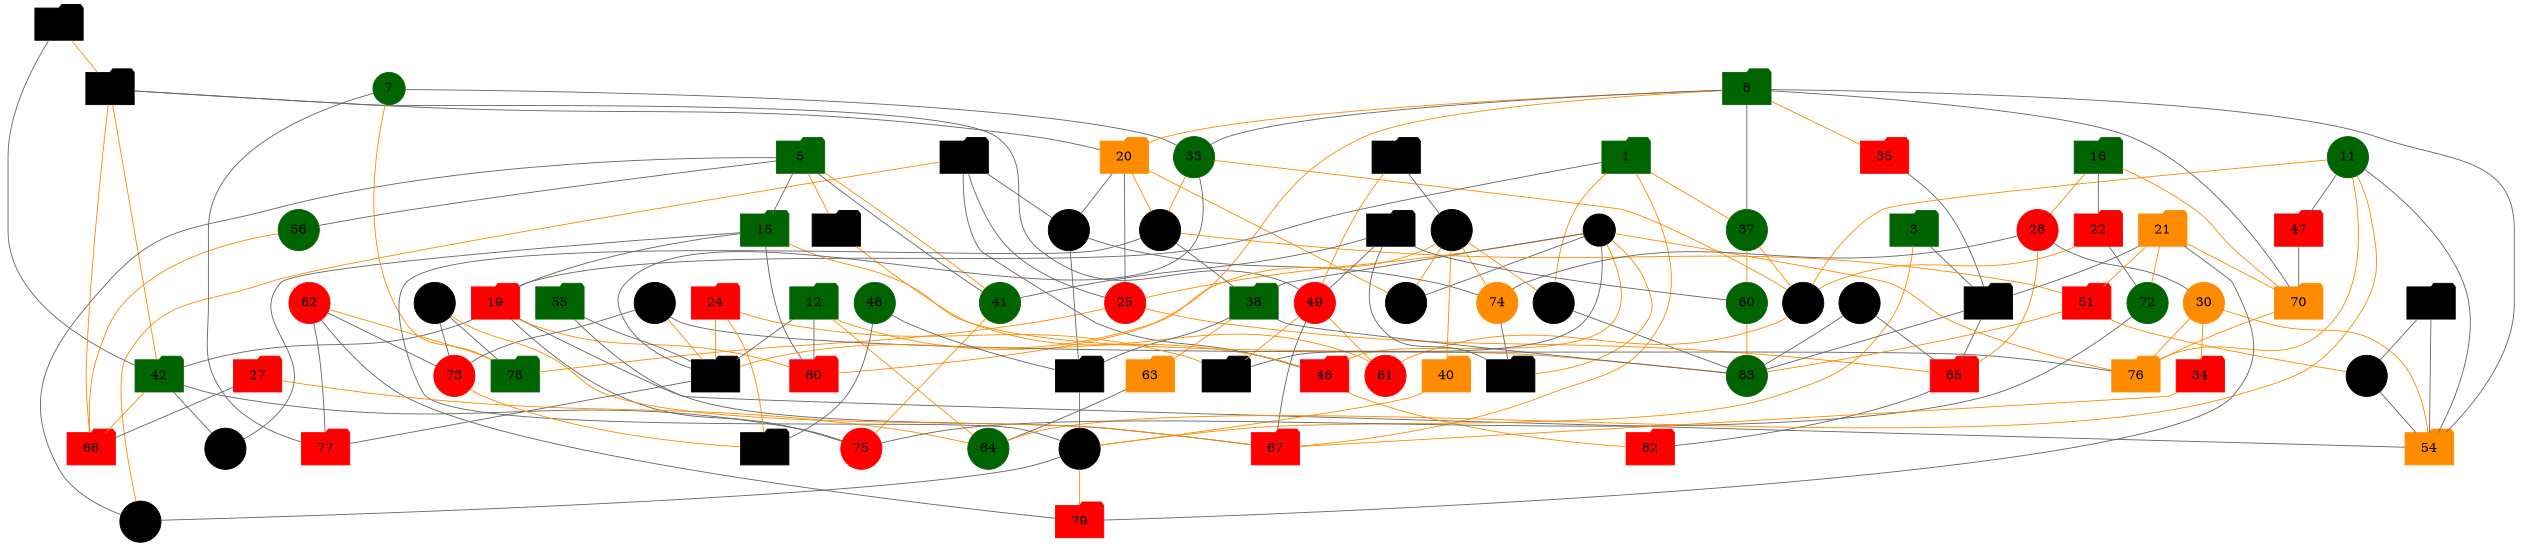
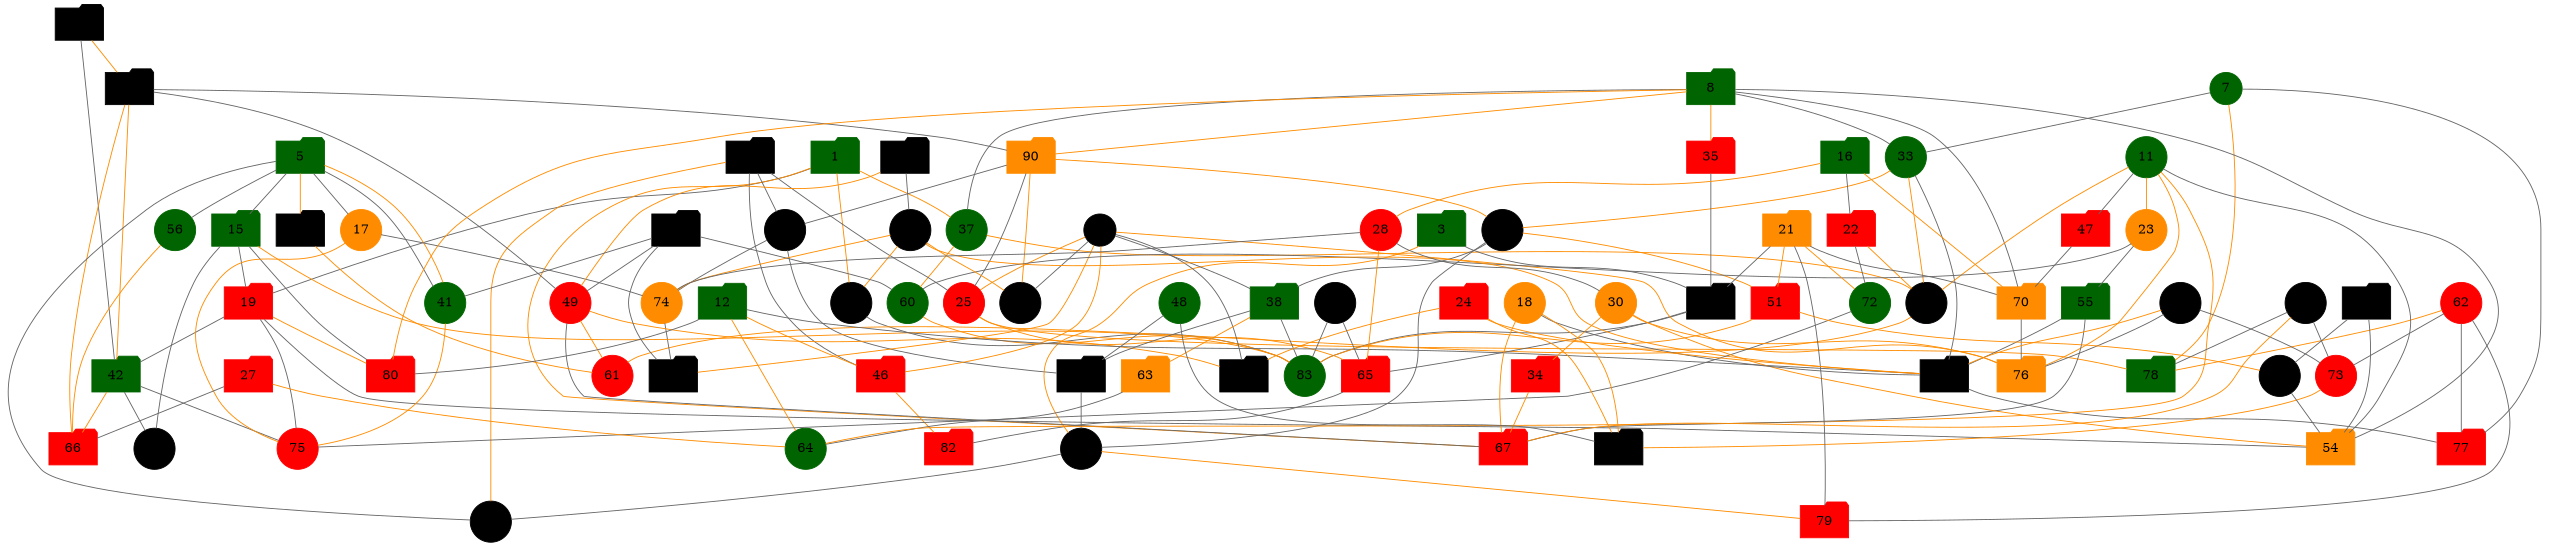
node "20": label "20" -> "90"
node "17": added
node "23": added
edge "21" -- "70": color darkorange -> gray40
node "18": added
edge "70" -- "76": color darkorange -> gray40
node "40": removed
